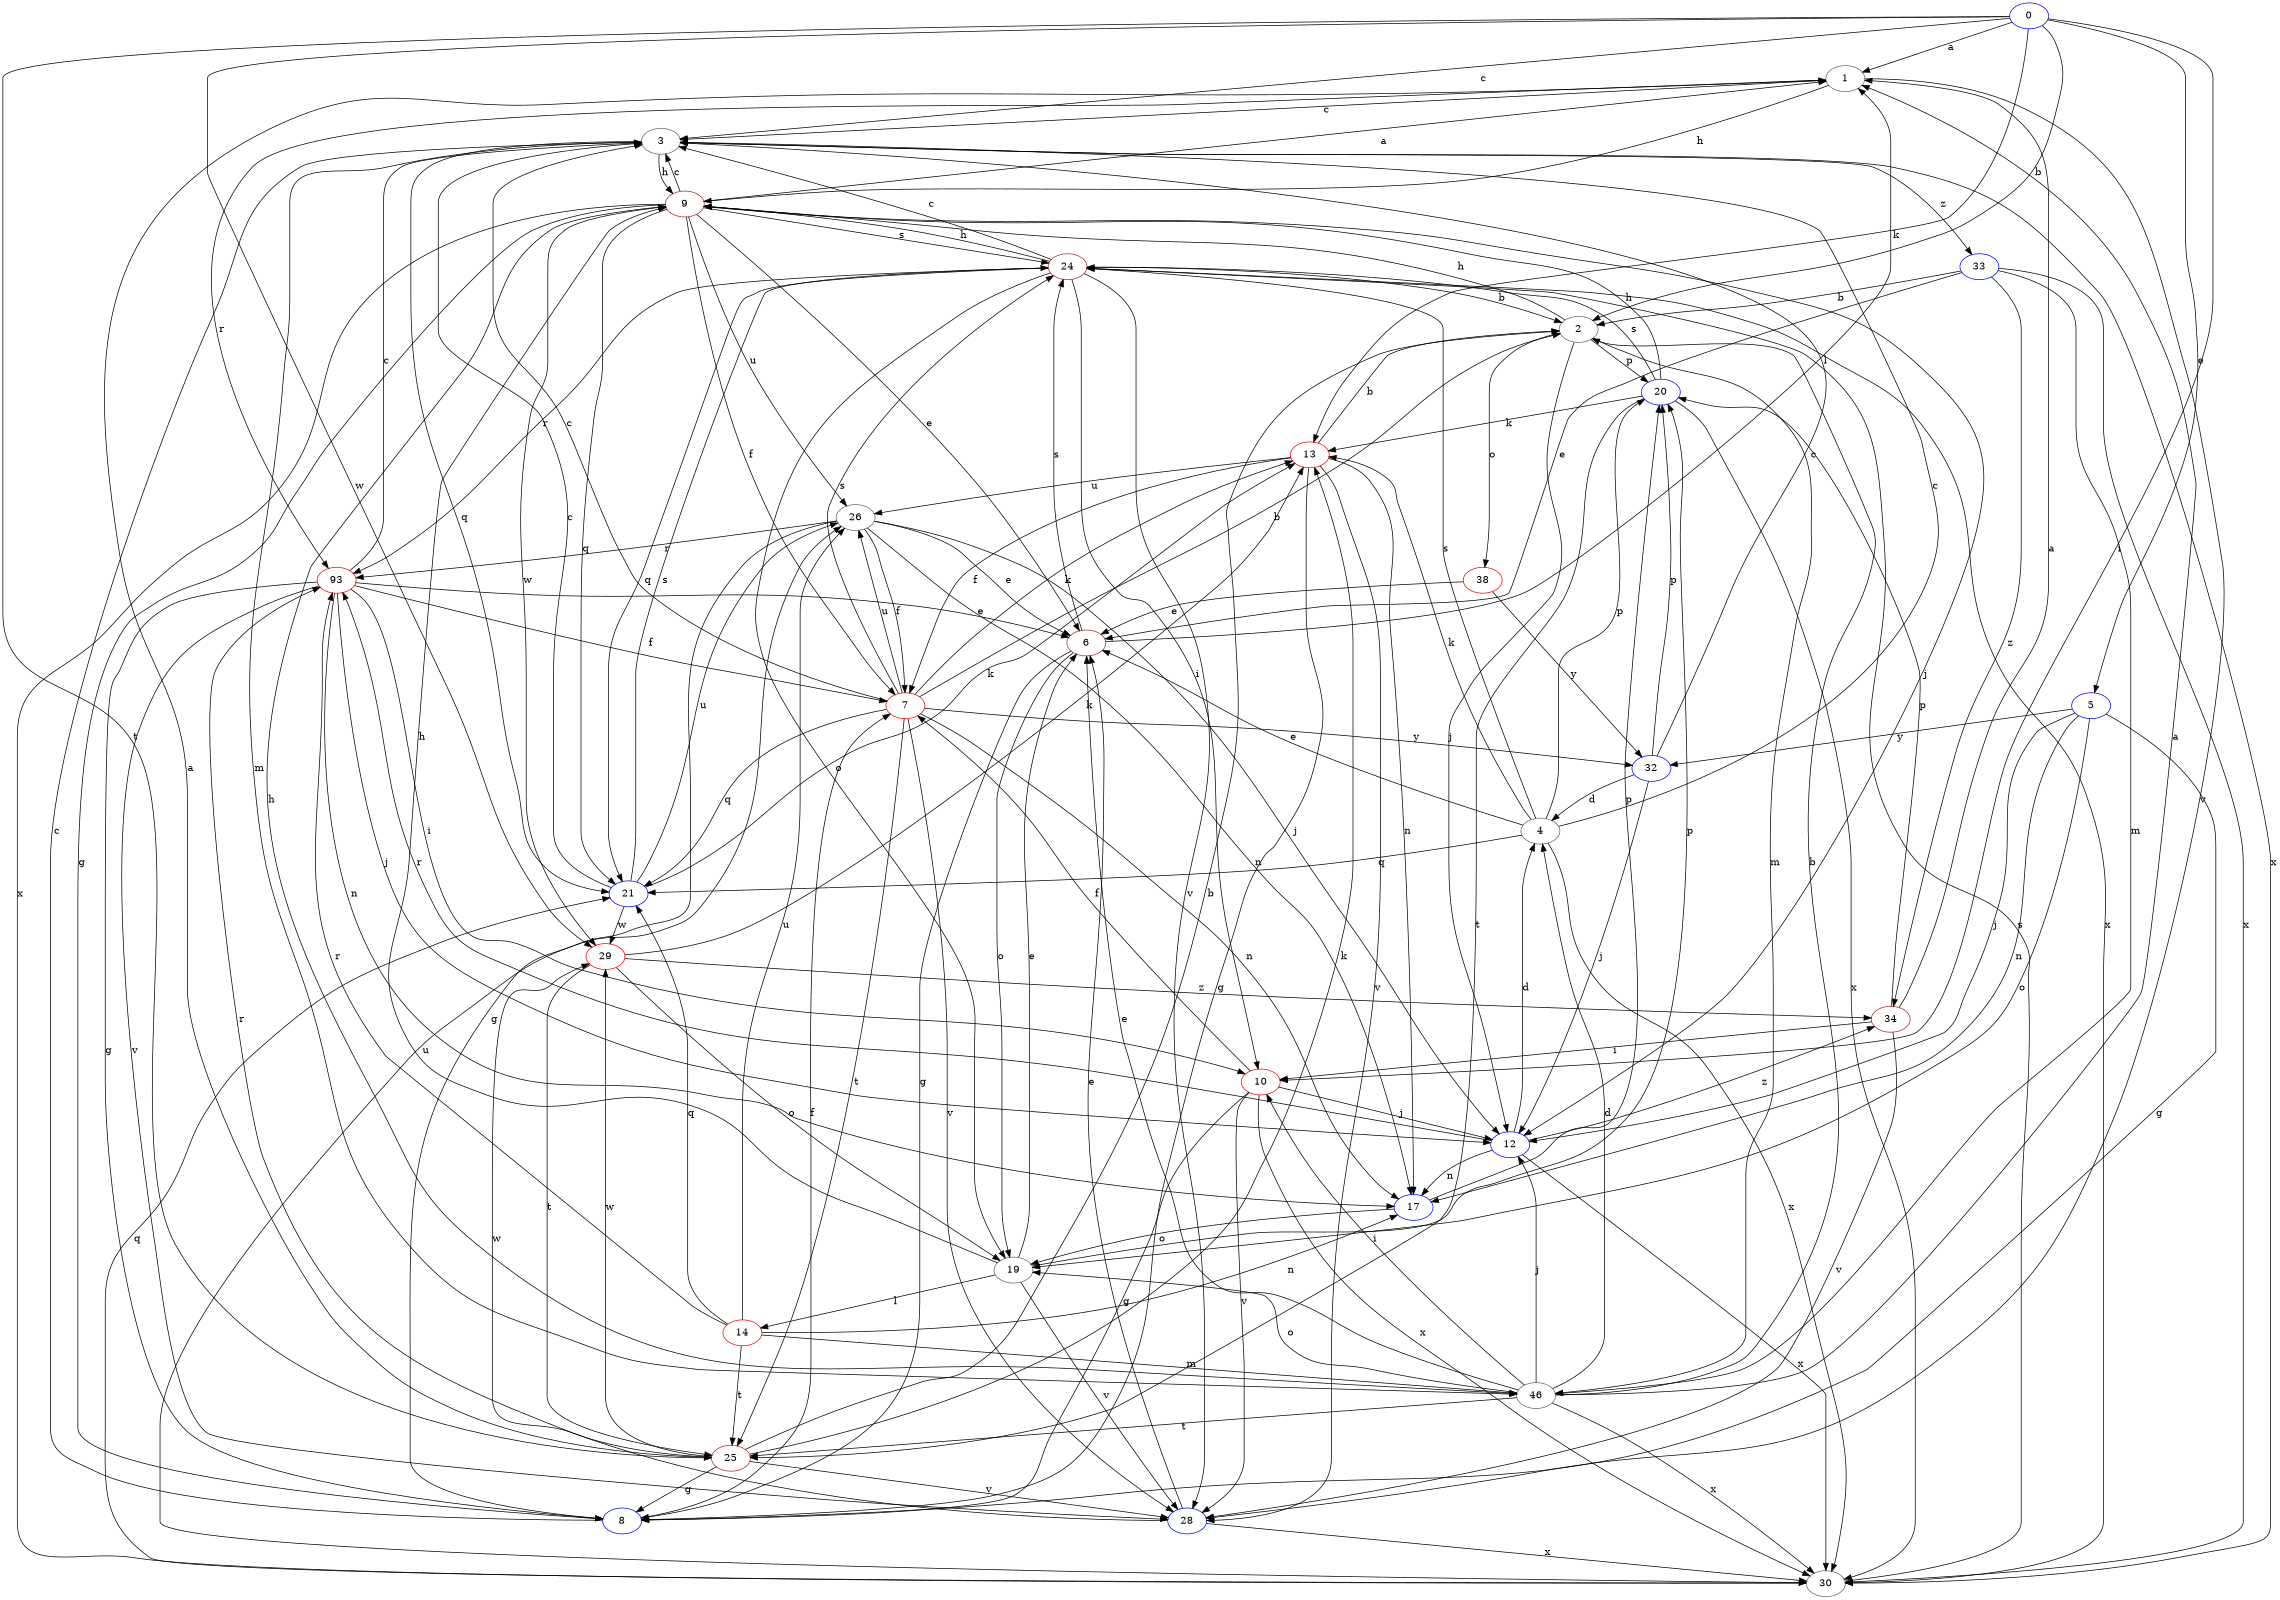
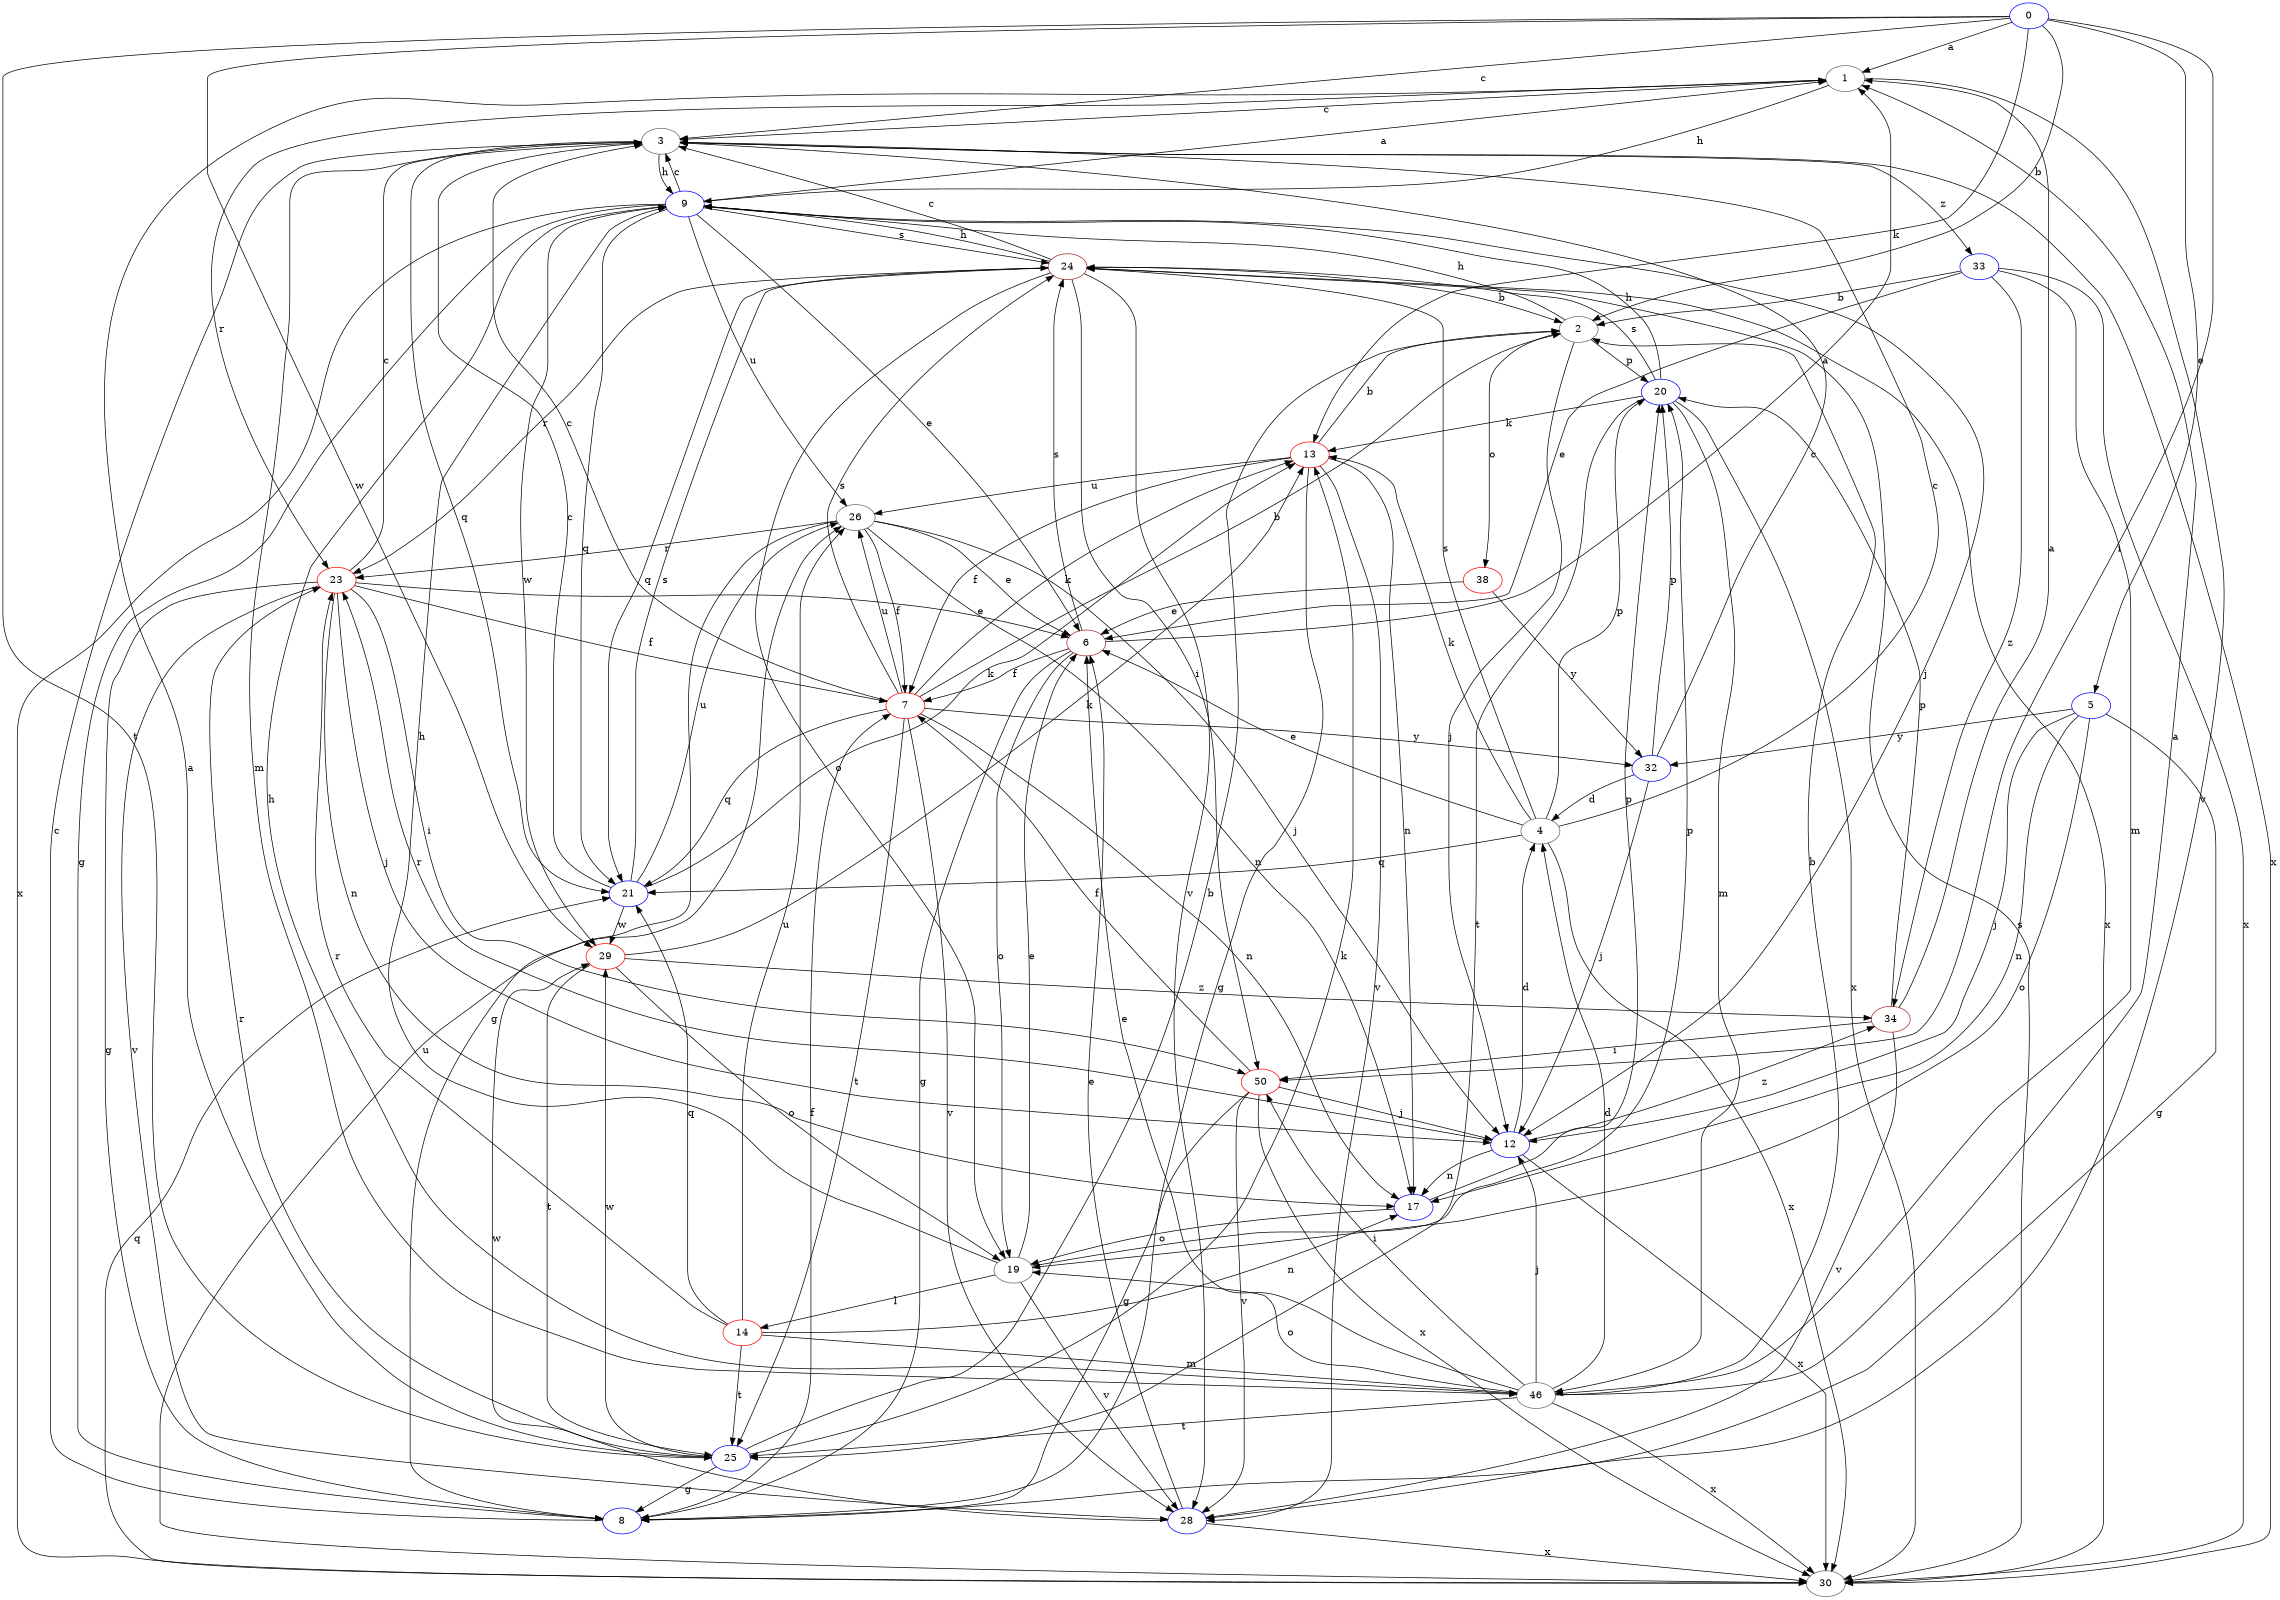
node "9": color brown -> blue
edge "6" -> "1": label "l" -> "a"
edge "9" -> "7": now "6" -> "7"
node "93": label "93" -> "23"
edge "2" -> "46": now "20" -> "46"
node "10": label "10" -> "50"
node "25": color brown -> blue
edge "25" -> "28": removed, label "v"
